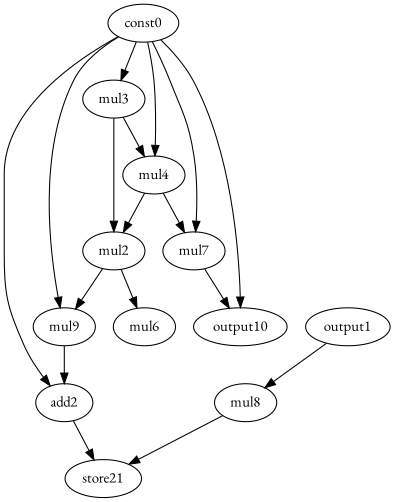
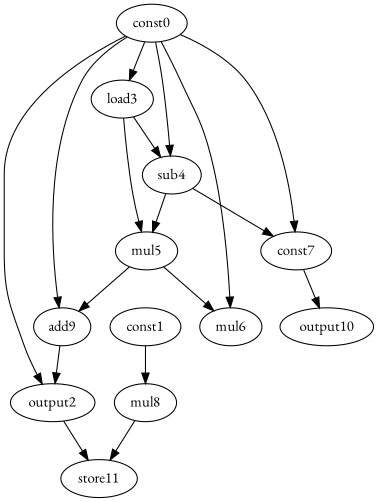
node "mul3": label "mul3" -> "load3"
edge "const0" -> "output10": now "const0" -> "mul6"
node "mul4": label "mul4" -> "sub4"
node "mul2": label "mul2" -> "mul5"
node "mul7": label "mul7" -> "const7"
node "mul9": label "mul9" -> "add9"
node "output1": label "output1" -> "const1"
node "add2": label "add2" -> "output2"
node "store21": label "store21" -> "store11"
